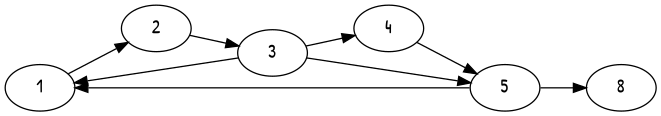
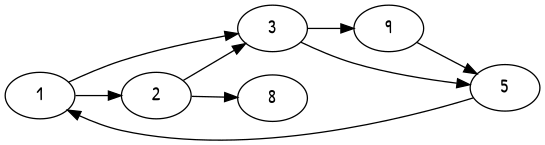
node "4": label "4" -> "9"
edge "3" -> "1": reversed
edge "5" -> "8": now "2" -> "8"
